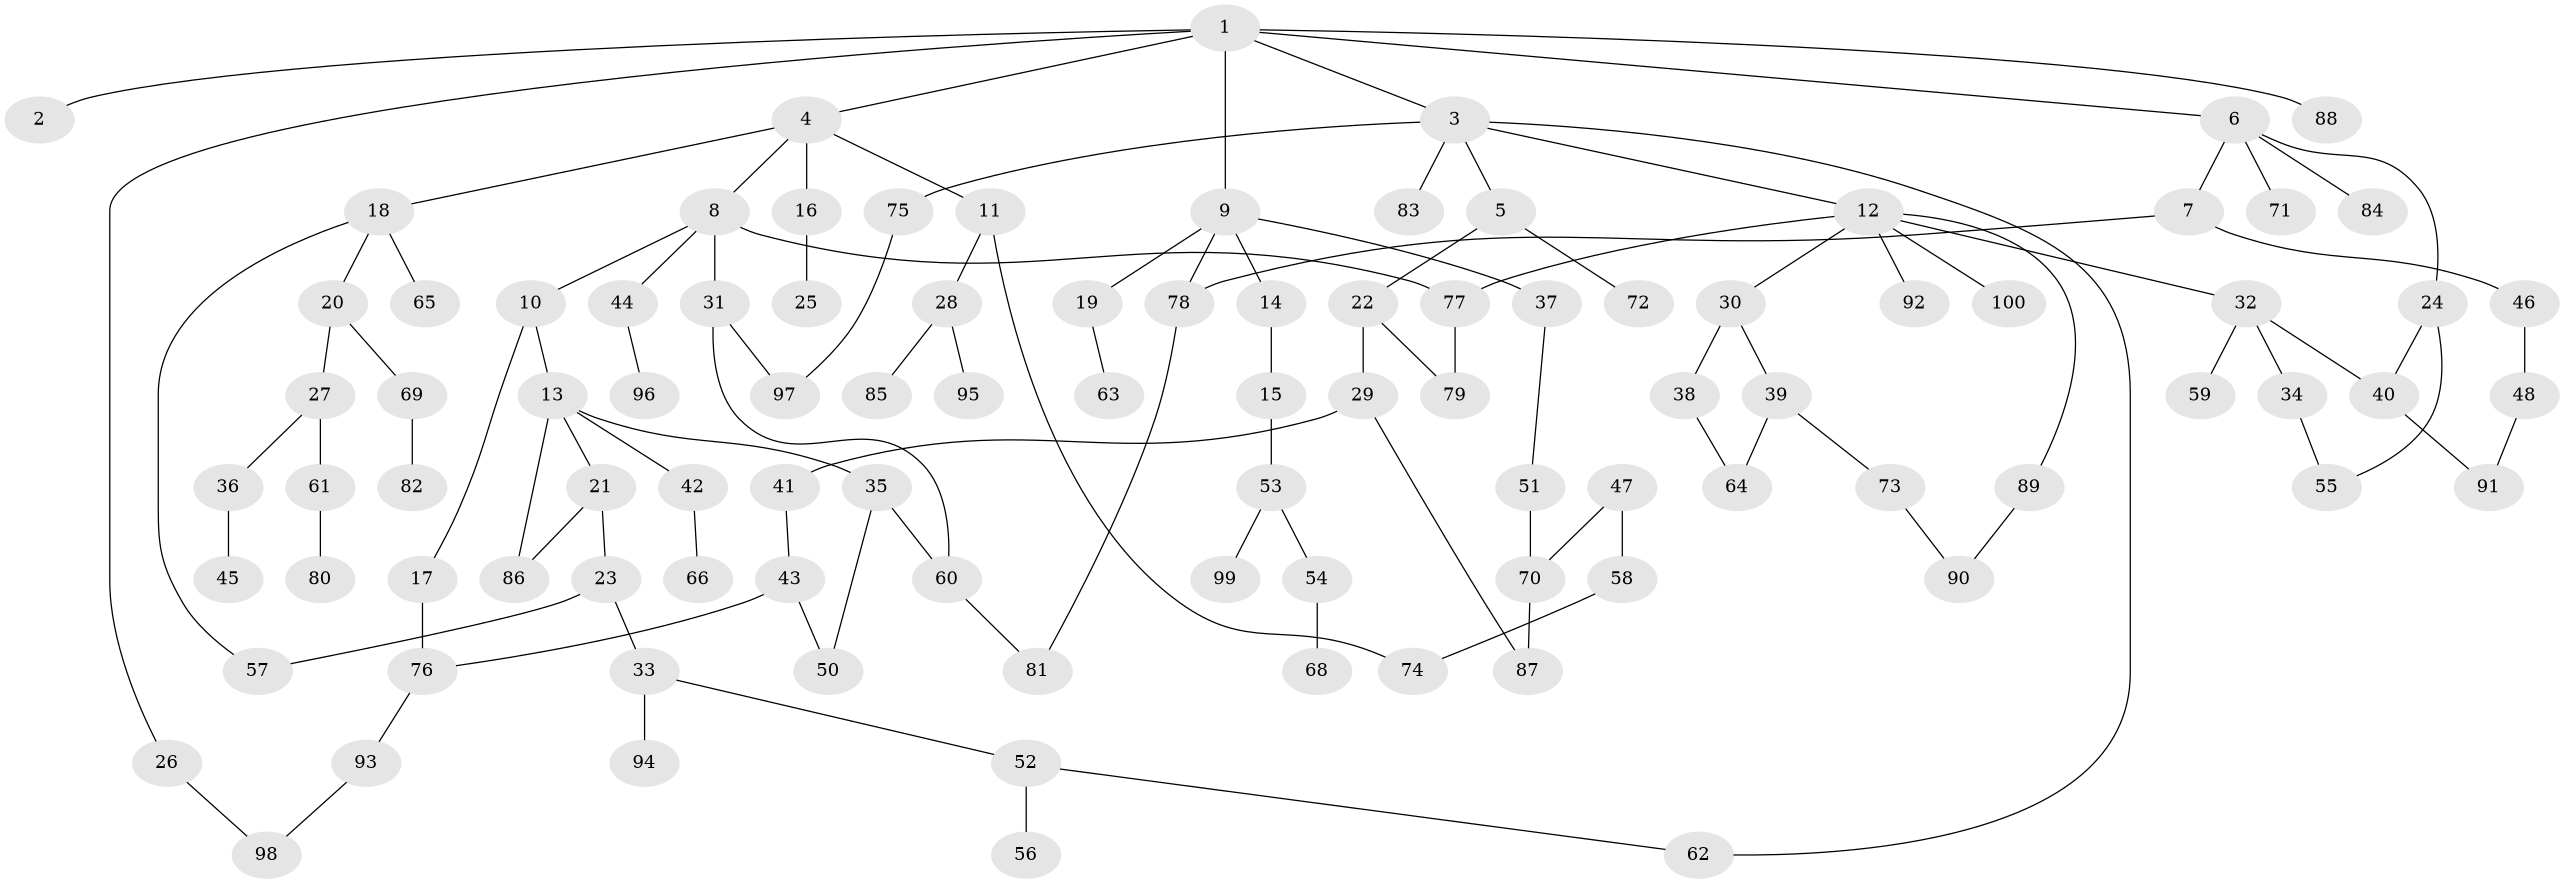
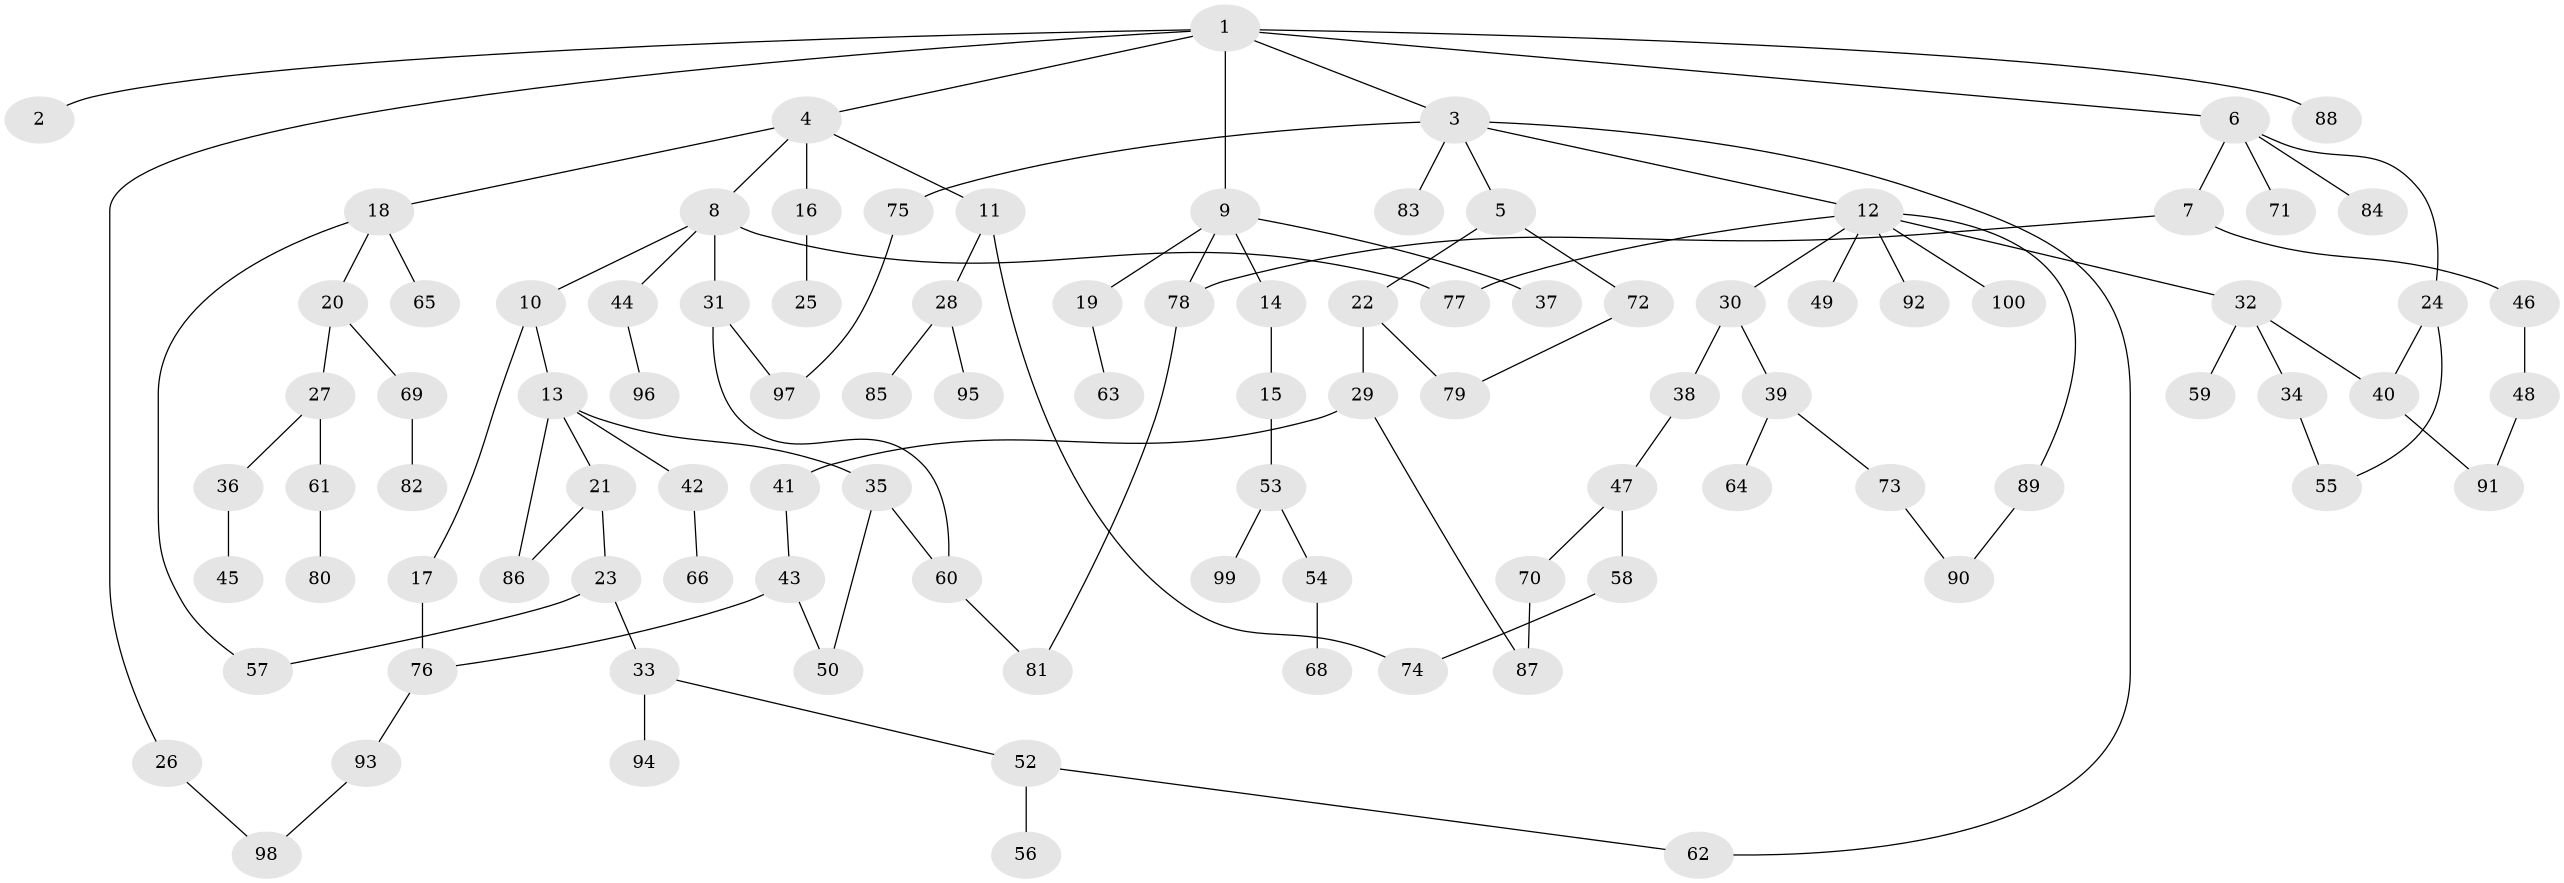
node "49": added
edge "77" -- "79": now "72" -- "79"
edge "38" -- "64": now "38" -- "47"
node "51": removed
